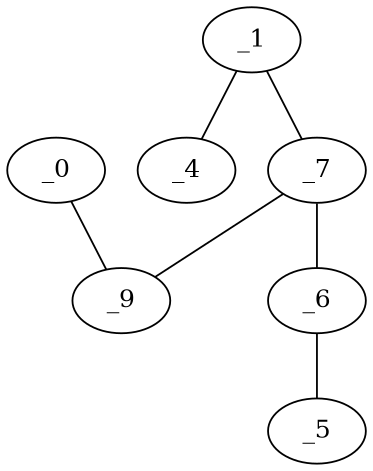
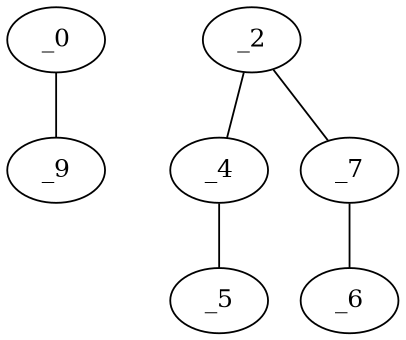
node "_1": label "_1" -> "_2"
edge "_7" -- "_9": removed
edge "_6" -- "_5": now "_4" -- "_5"
